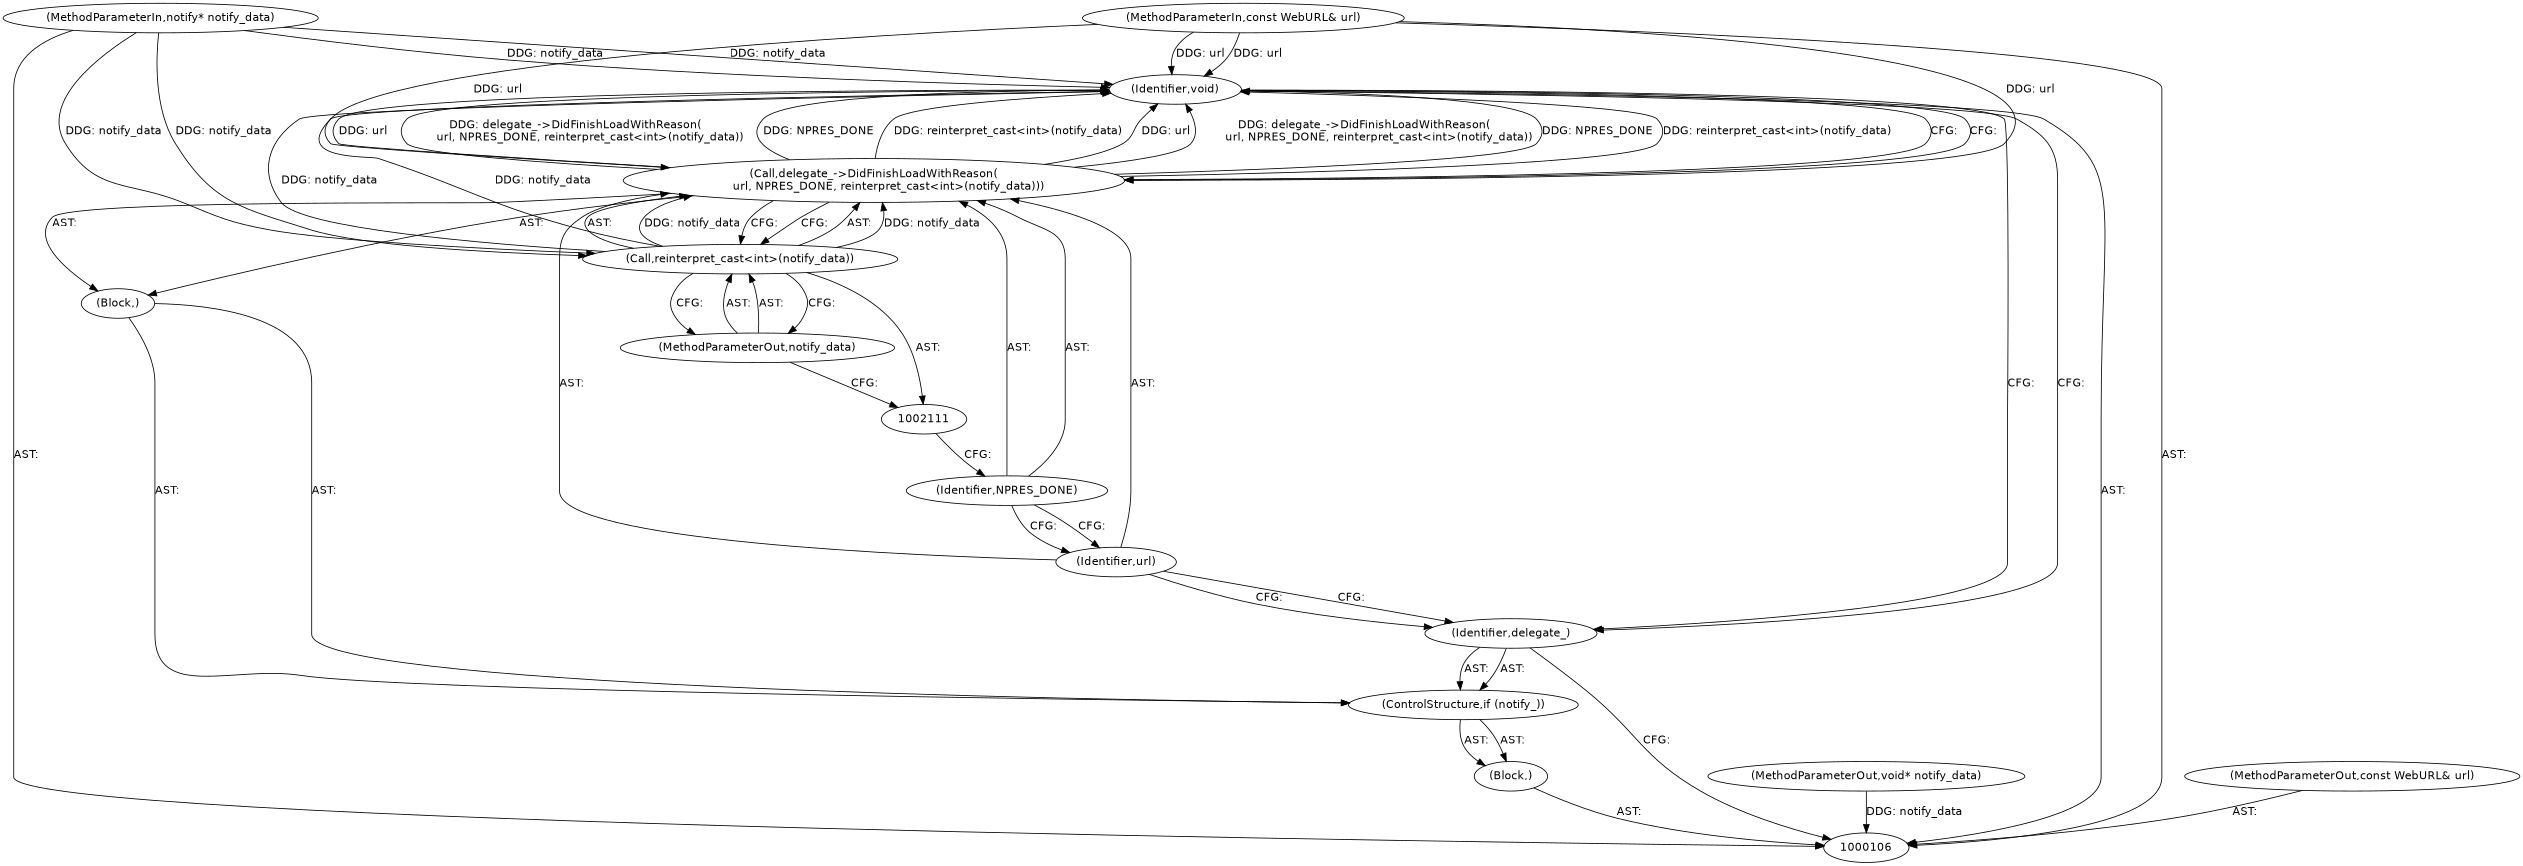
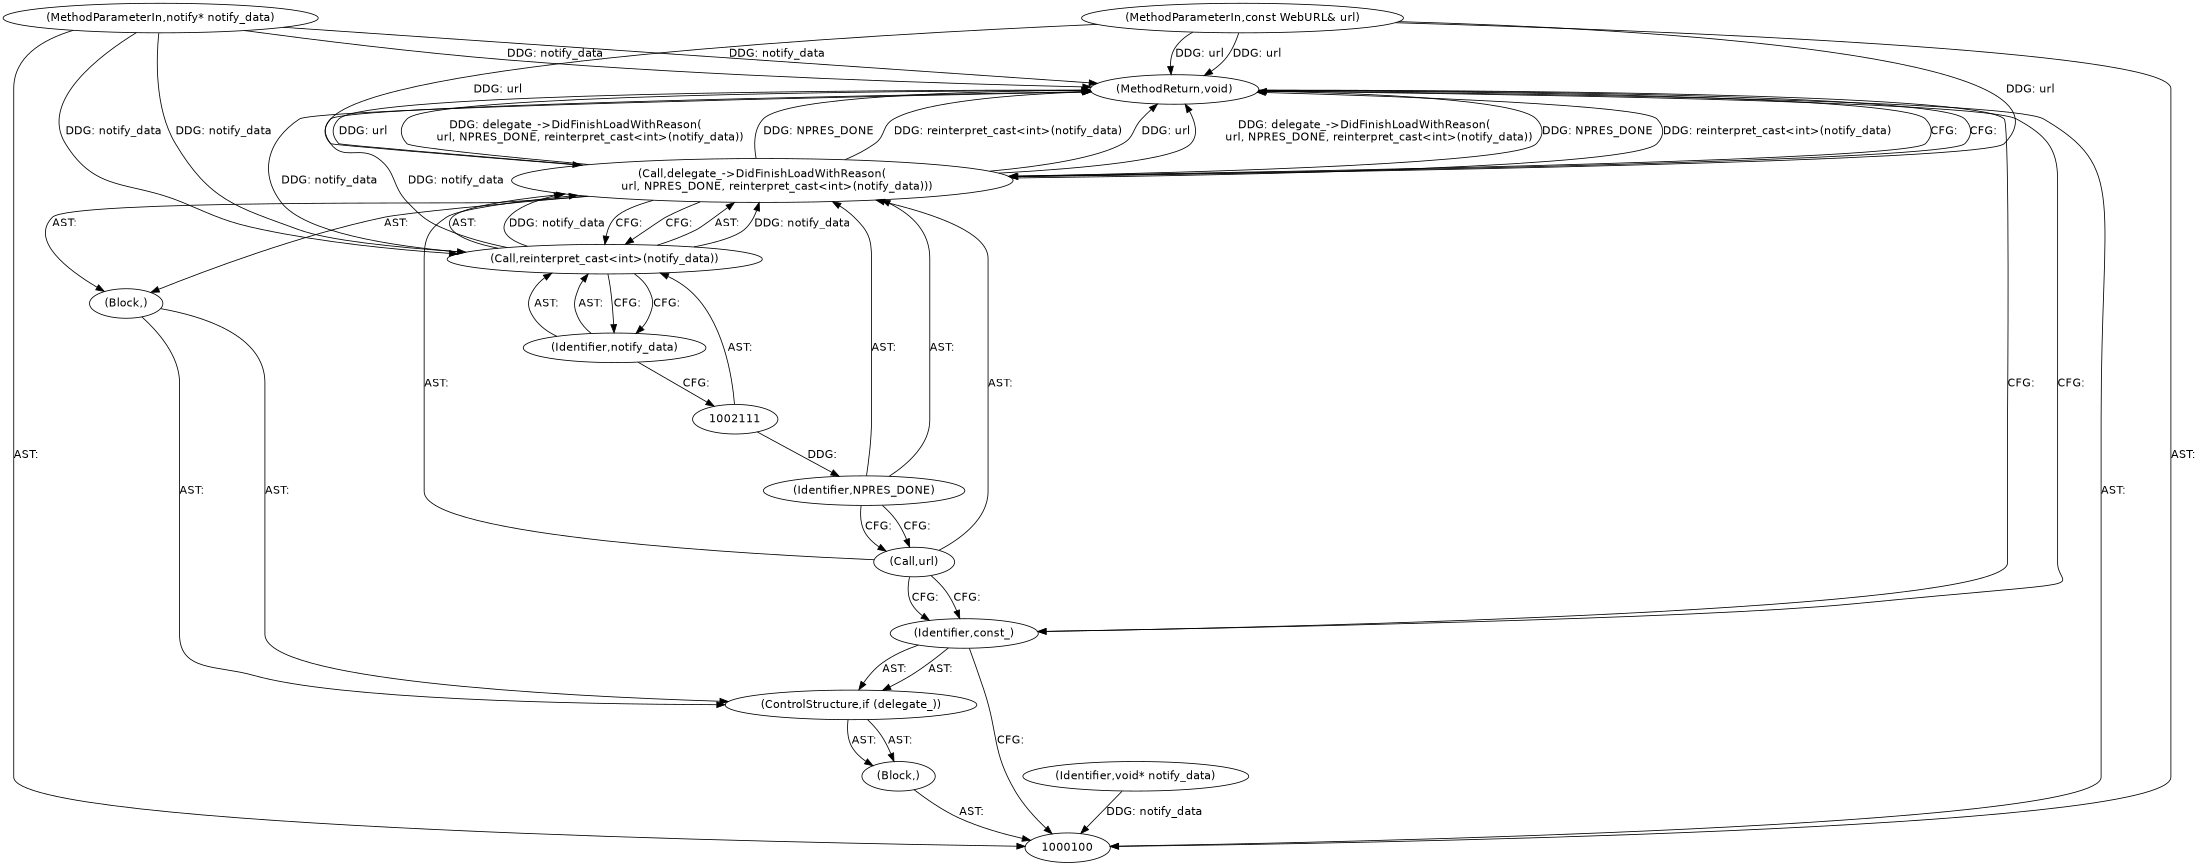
node "(Identifier,void)": label "(Identifier,void)" -> "(MethodReturn,void)"
edge "(Call,reinterpret_cast<int>(notify_data))" -> "1002111": reversed
node "(MethodParameterOut,notify_data)": label "(MethodParameterOut,notify_data)" -> "(Identifier,notify_data)"
edge "1002111" -> "(Identifier,NPRES_DONE)": label "CFG: " -> "DDG: "
node "(Identifier,url)": label "(Identifier,url)" -> "(Call,url)"
node "(Identifier,delegate_)": label "(Identifier,delegate_)" -> "(Identifier,const_)"
node "(ControlStructure,if (notify_))": label "(ControlStructure,if (notify_))" -> "(ControlStructure,if (delegate_))"
node "(MethodParameterOut,void* notify_data)": label "(MethodParameterOut,void* notify_data)" -> "(Identifier,void* notify_data)"
node "(MethodParameterOut,const WebURL& url)": removed
node "1000106": label "1000106" -> "1000100"
